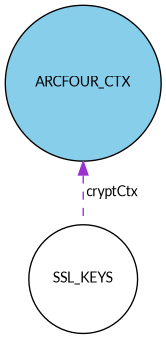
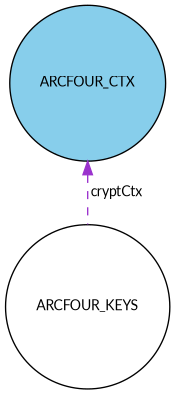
node "SSL_KEYS": label "SSL_KEYS" -> "ARCFOUR_KEYS"
